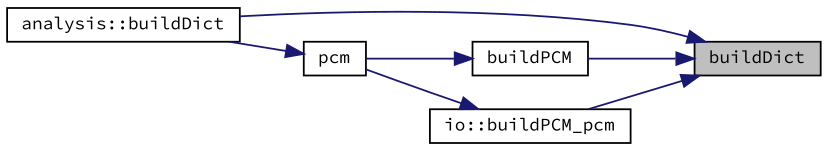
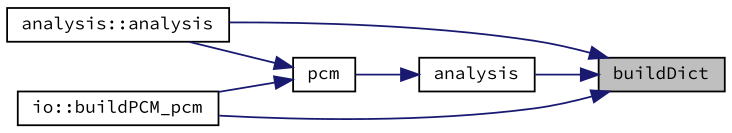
node "analysis::buildDict": label "analysis::buildDict" -> "analysis::analysis"
node "buildPCM": label "buildPCM" -> "analysis"
edge "pcm" -> "io::buildPCM_pcm": reversed
